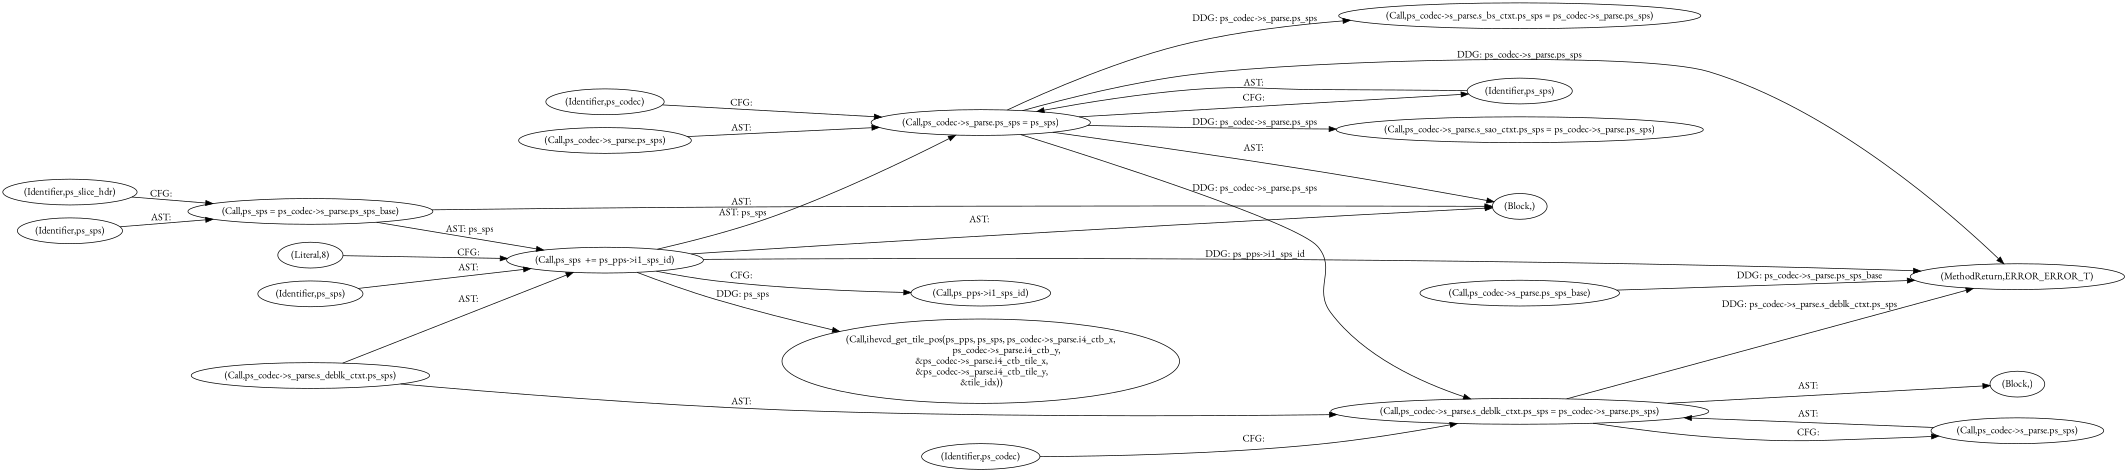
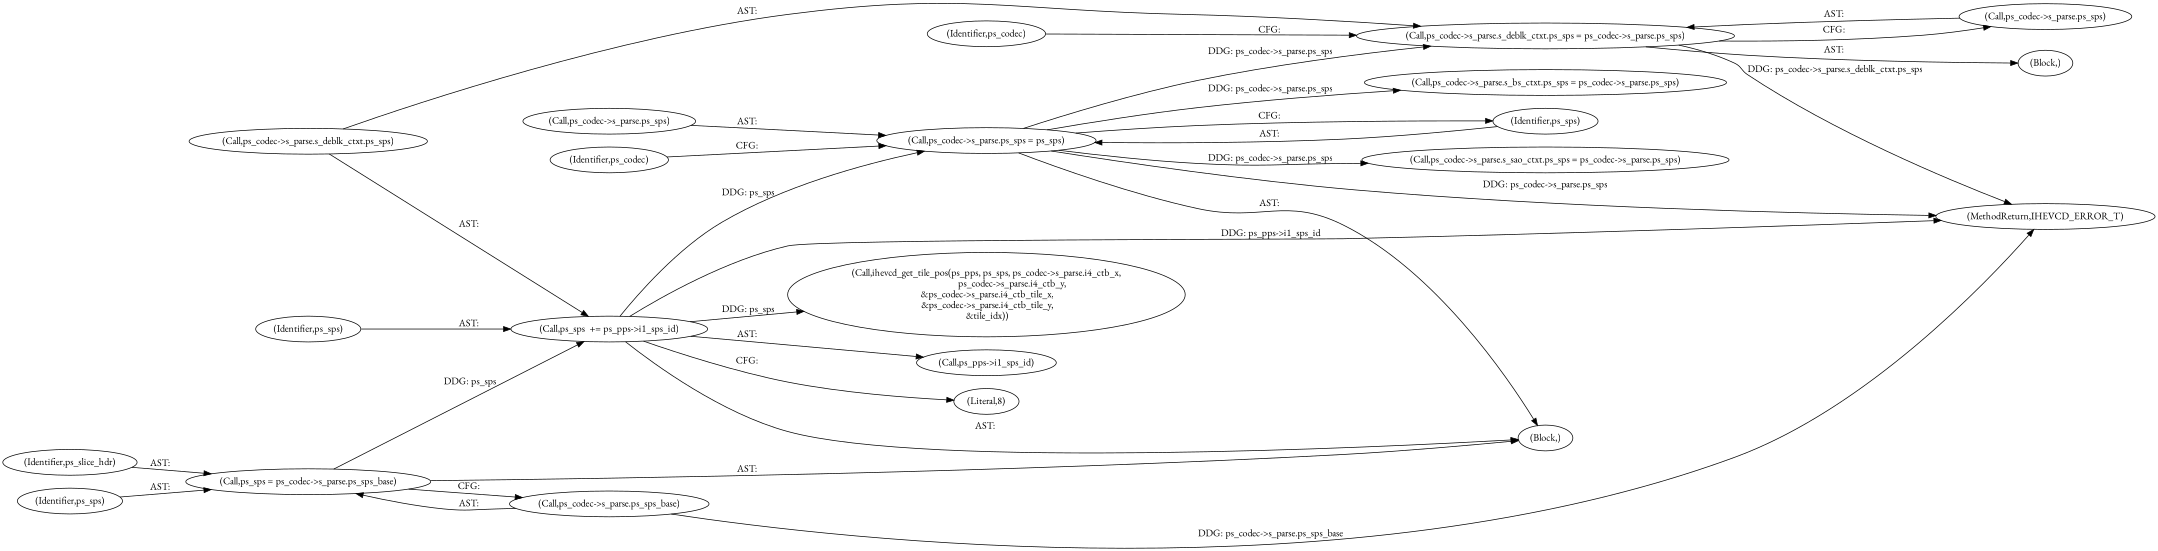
edge "(Identifier,ps_slice_hdr)" -> "(Call,ps_sps = ps_codec->s_parse.ps_sps_base)": label "CFG: " -> "AST: "
edge "(Call,ps_sps  += ps_pps->i1_sps_id)" -> "(Call,ps_codec->s_parse.ps_sps = ps_sps)": label "AST: ps_sps" -> "DDG: ps_sps"
edge "(Call,ps_sps = ps_codec->s_parse.ps_sps_base)" -> "(Call,ps_sps  += ps_pps->i1_sps_id)": label "AST: ps_sps" -> "DDG: ps_sps"
edge "(Literal,8)" -> "(Call,ps_sps  += ps_pps->i1_sps_id)": reversed
edge "(Call,ps_sps  += ps_pps->i1_sps_id)" -> "(Call,ps_pps->i1_sps_id)": label "CFG: " -> "AST: "
node "(MethodReturn,ERROR_ERROR_T)": label "(MethodReturn,ERROR_ERROR_T)" -> "(MethodReturn,IHEVCD_ERROR_T)"
edge "(Call,ps_sps = ps_codec->s_parse.ps_sps_base)" -> "(Call,ps_codec->s_parse.ps_sps_base)": added, label "CFG:"
edge "(Call,ps_codec->s_parse.ps_sps_base)" -> "(Call,ps_sps = ps_codec->s_parse.ps_sps_base)": added, label "AST:"
